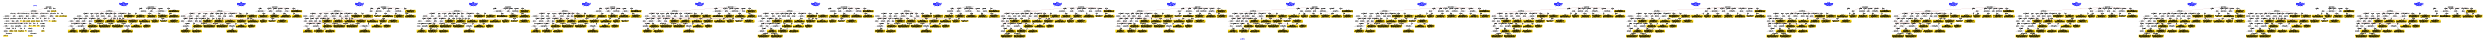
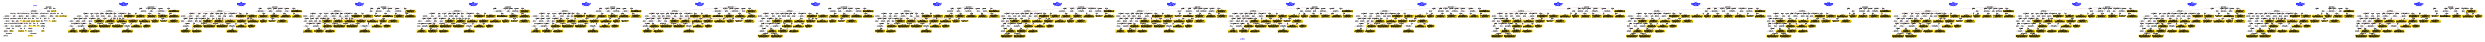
node "Nationality": removed
node "Maker Death Date": fillcolor gold -> lightgray
